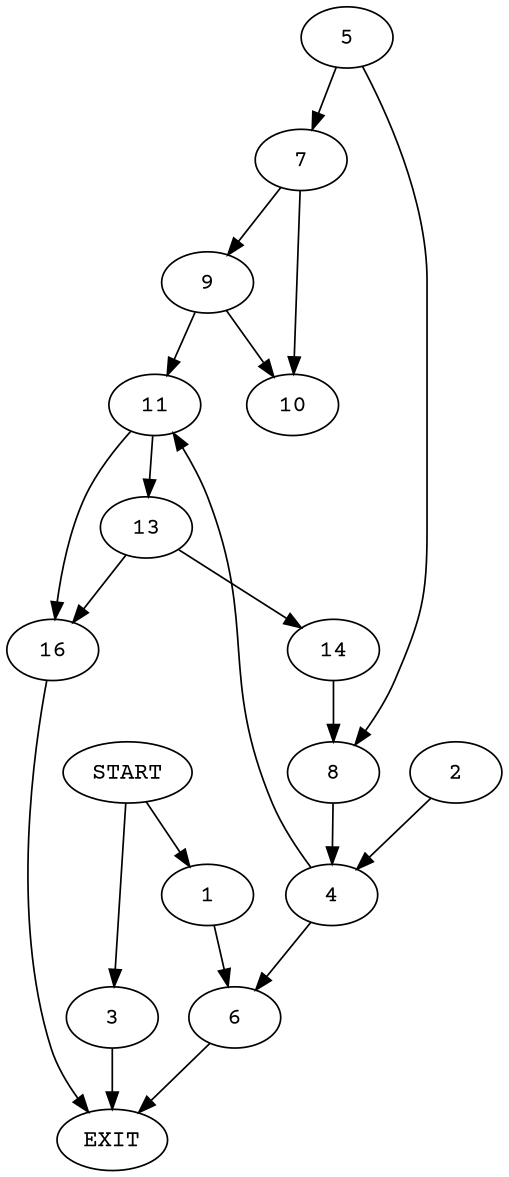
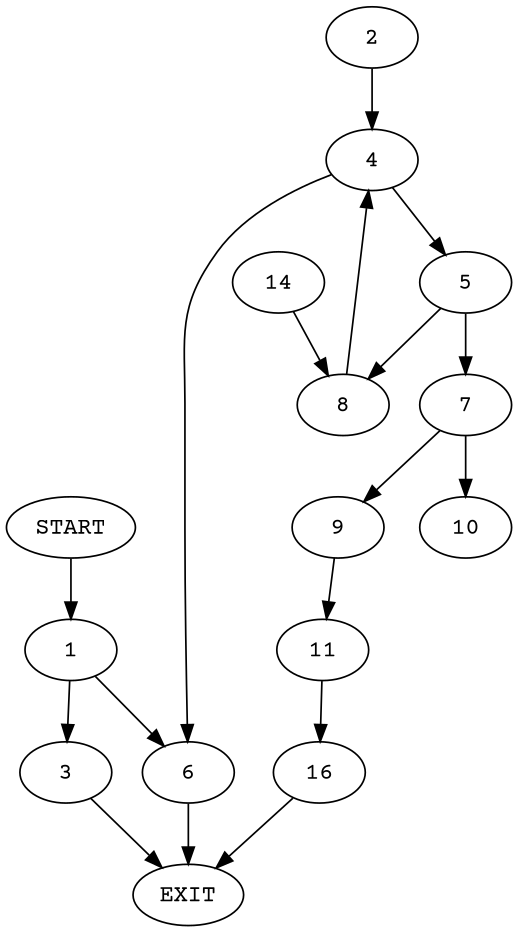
edge "9" -> "10": removed
node "13": removed
edge "4" -> "11": now "4" -> "5"
edge "START" -> "3": now "1" -> "3"
